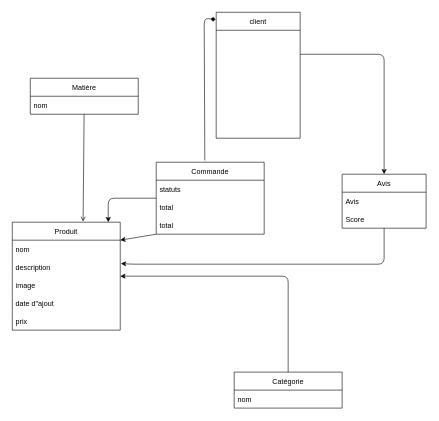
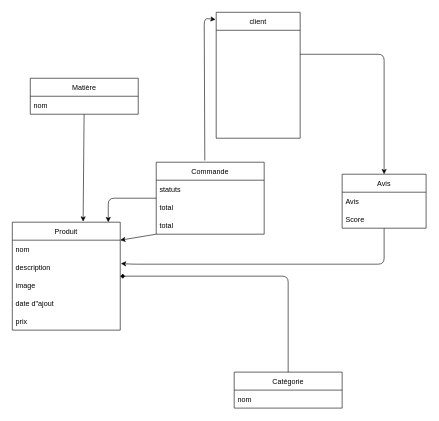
edge "Commande" -> "client": arrowhead diamond -> classic
edge "Matière" -> "Produit": arrowhead open -> classic
edge "Catégorie" -> "Produit": arrowhead classic -> diamond
